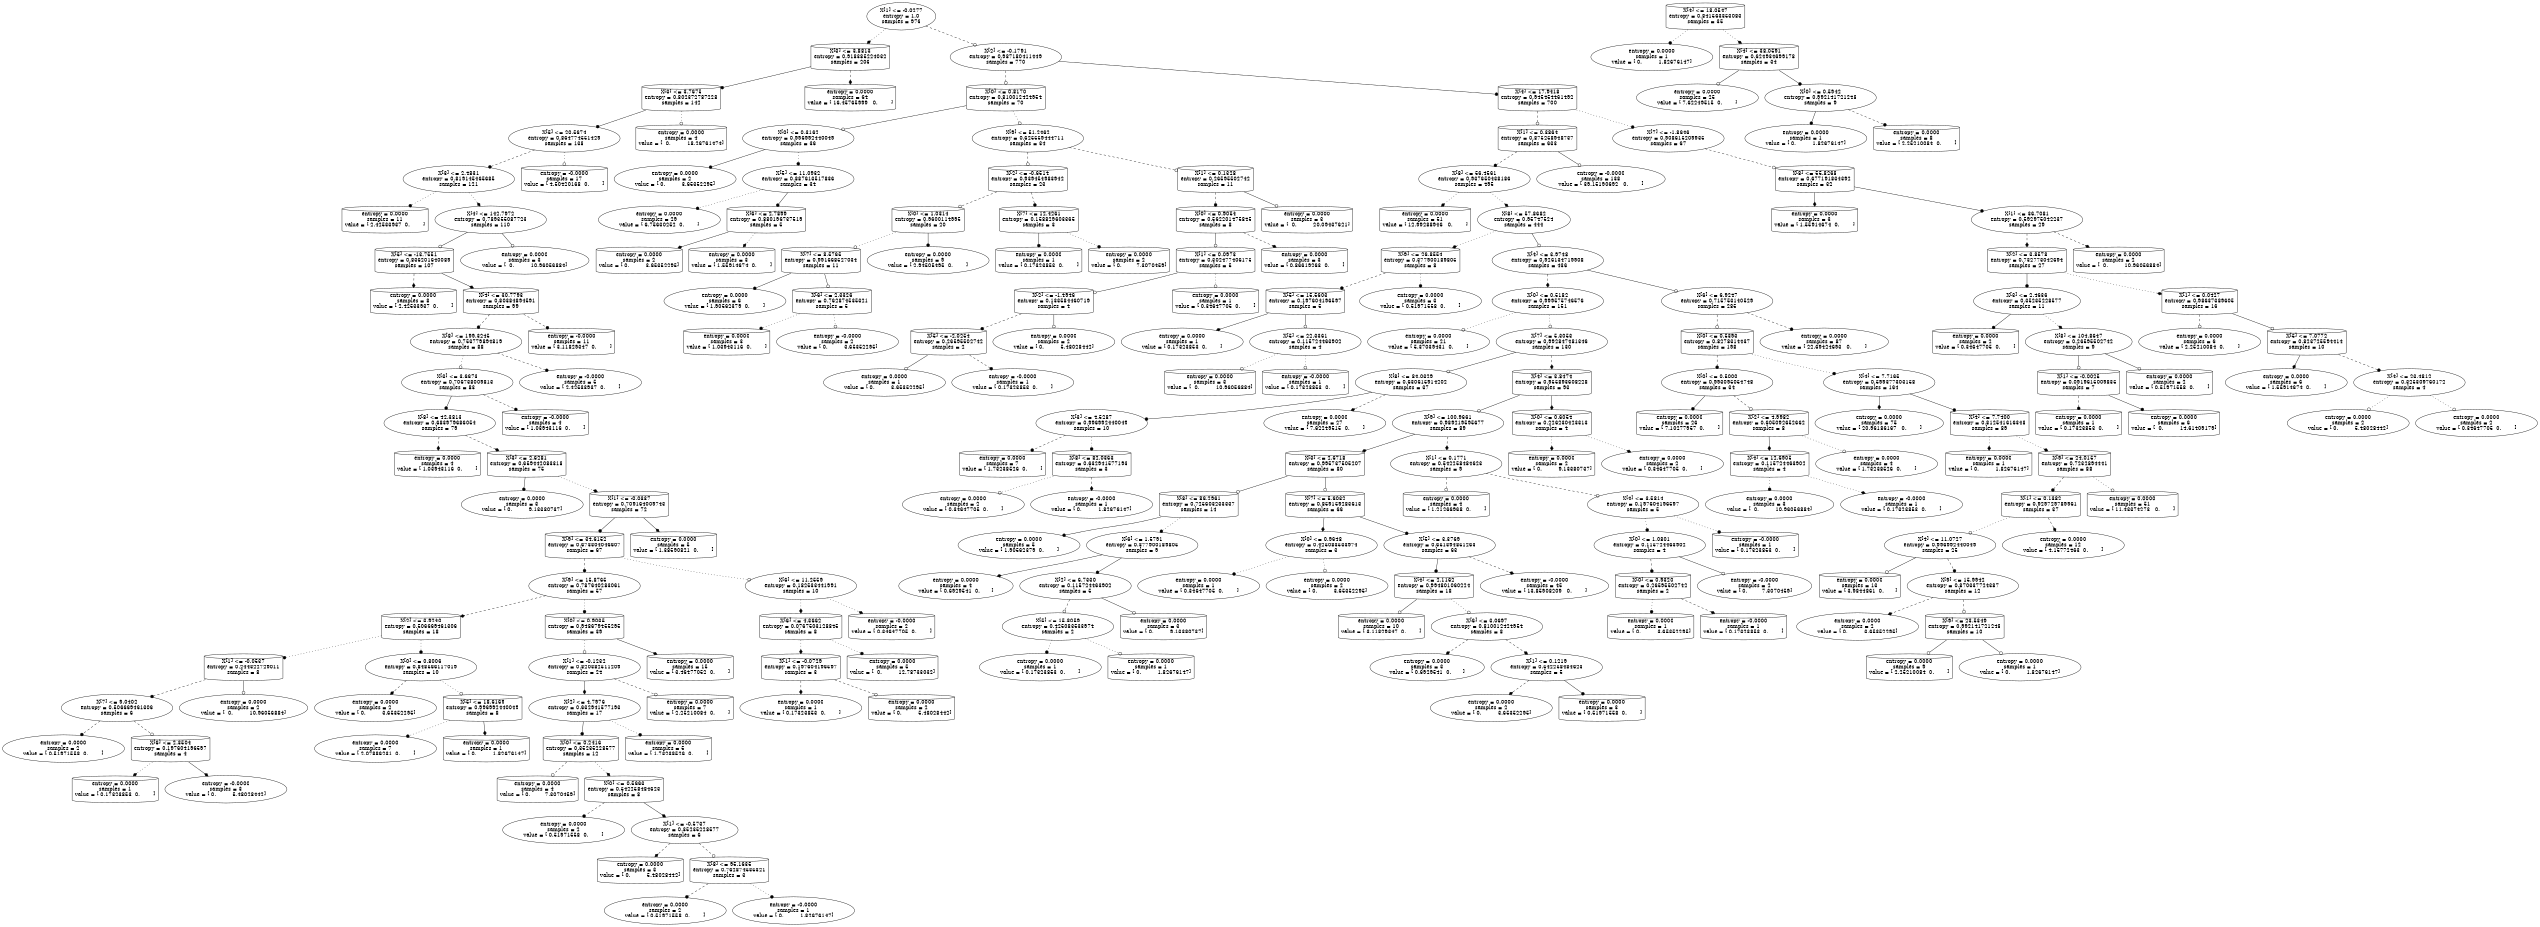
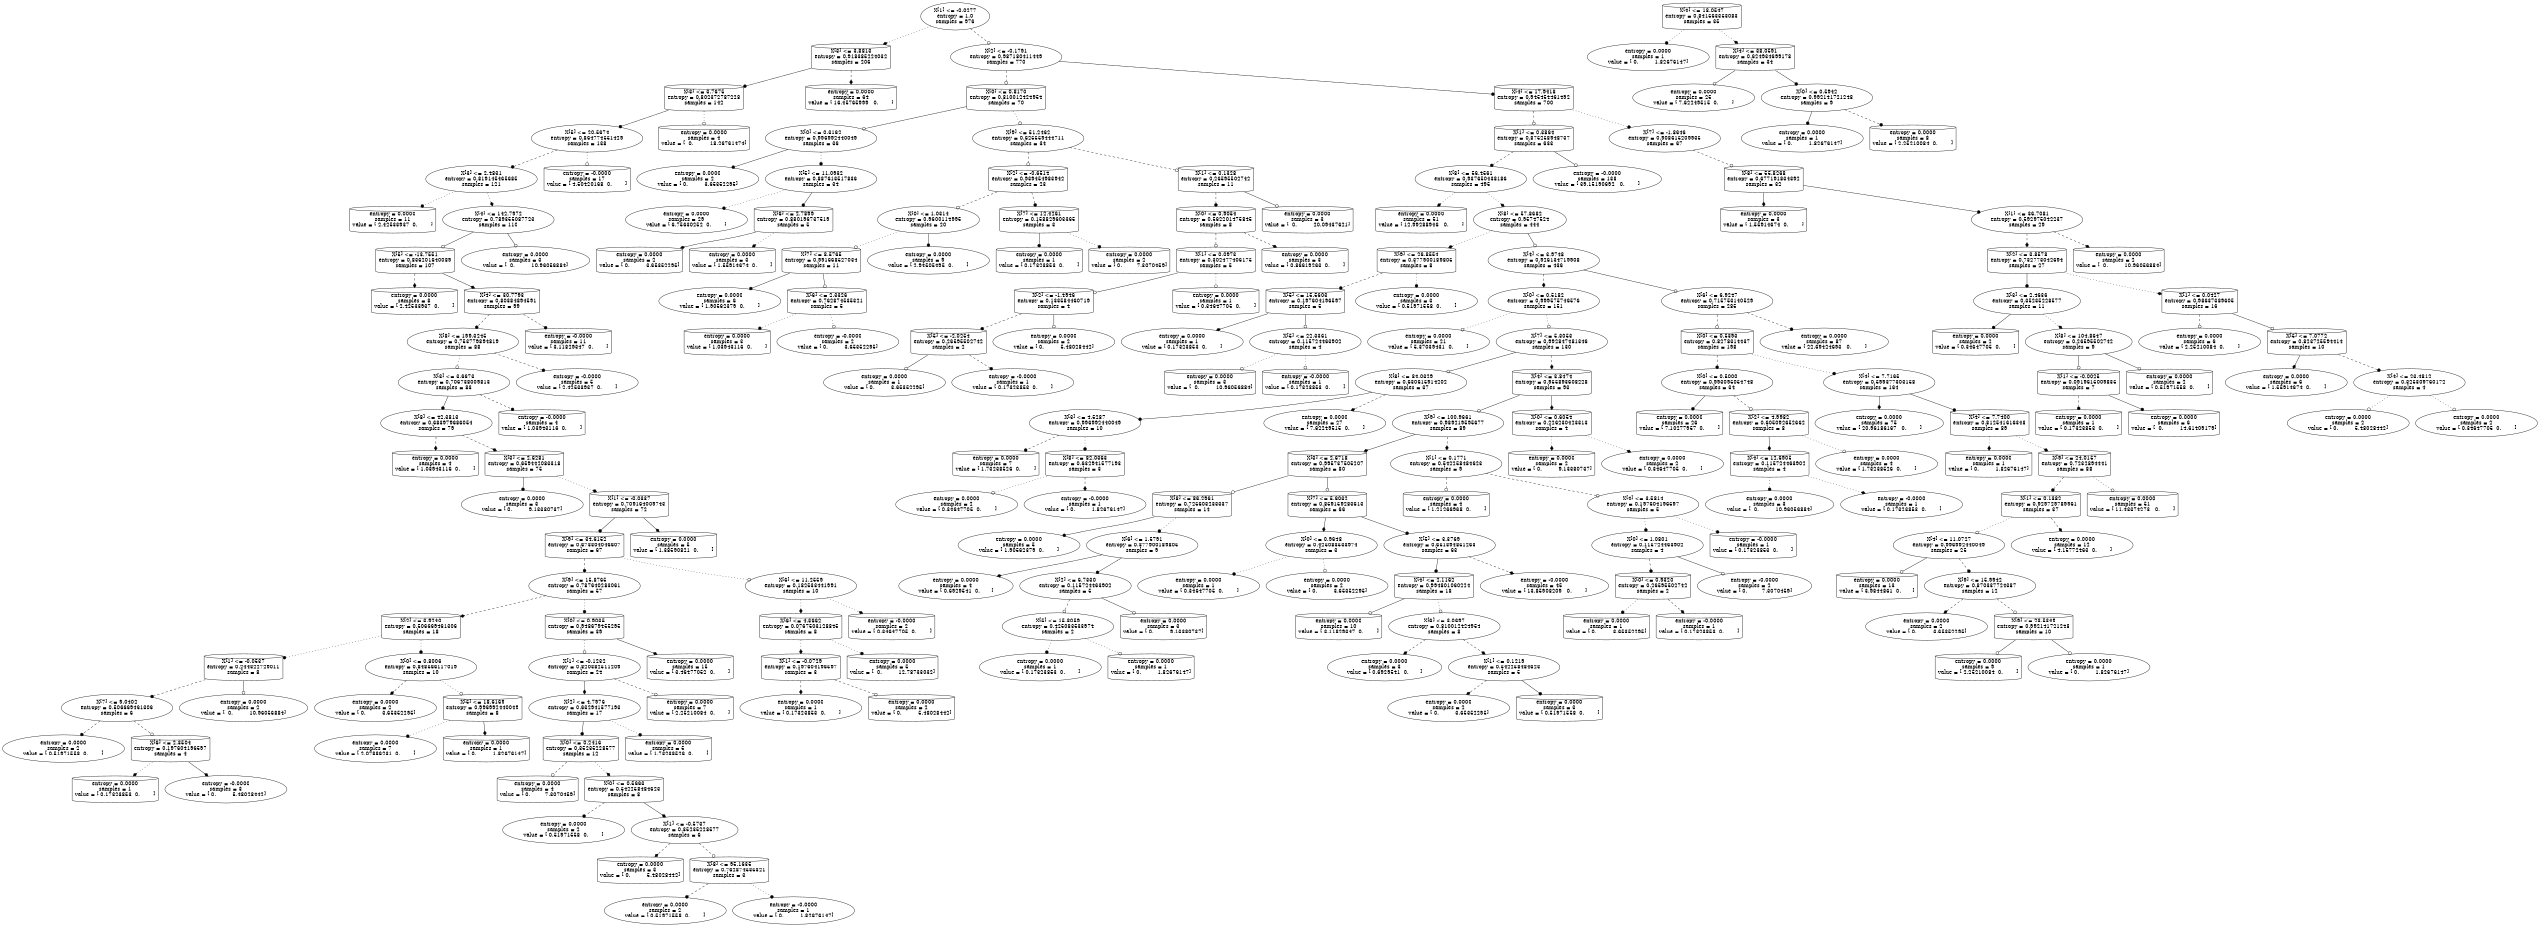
node "X[0] <= 1.0314 entropy = 0.9600114995 samples = 20": shape cylinder -> ellipse
edge "X[0] <= 0.9054 entropy = 0.562201475845 samples = 8" -> "X[1] <= 0.0973 entropy = 0.302477406175 samples = 5": style solid -> dashed
